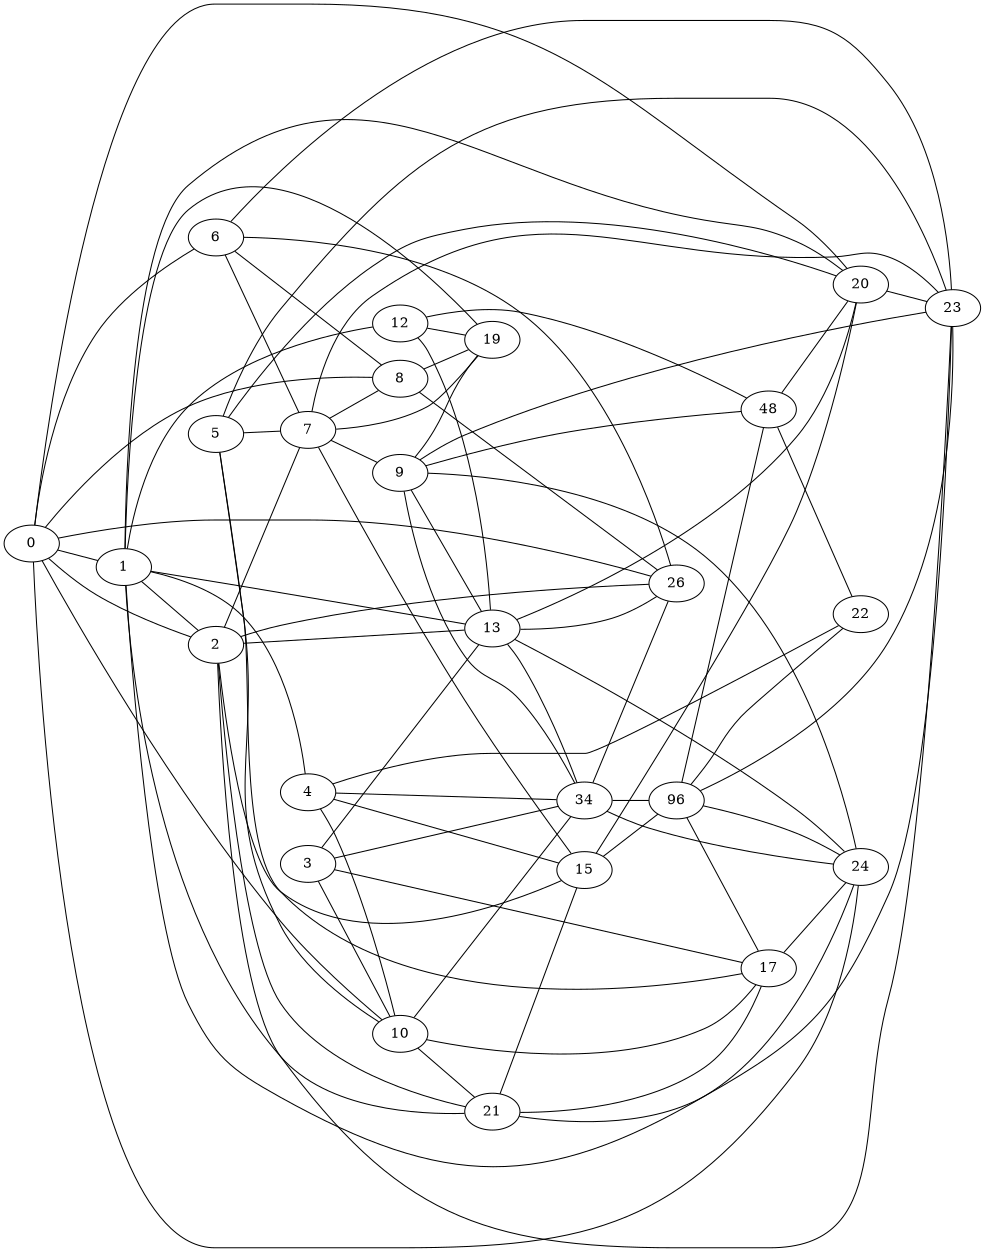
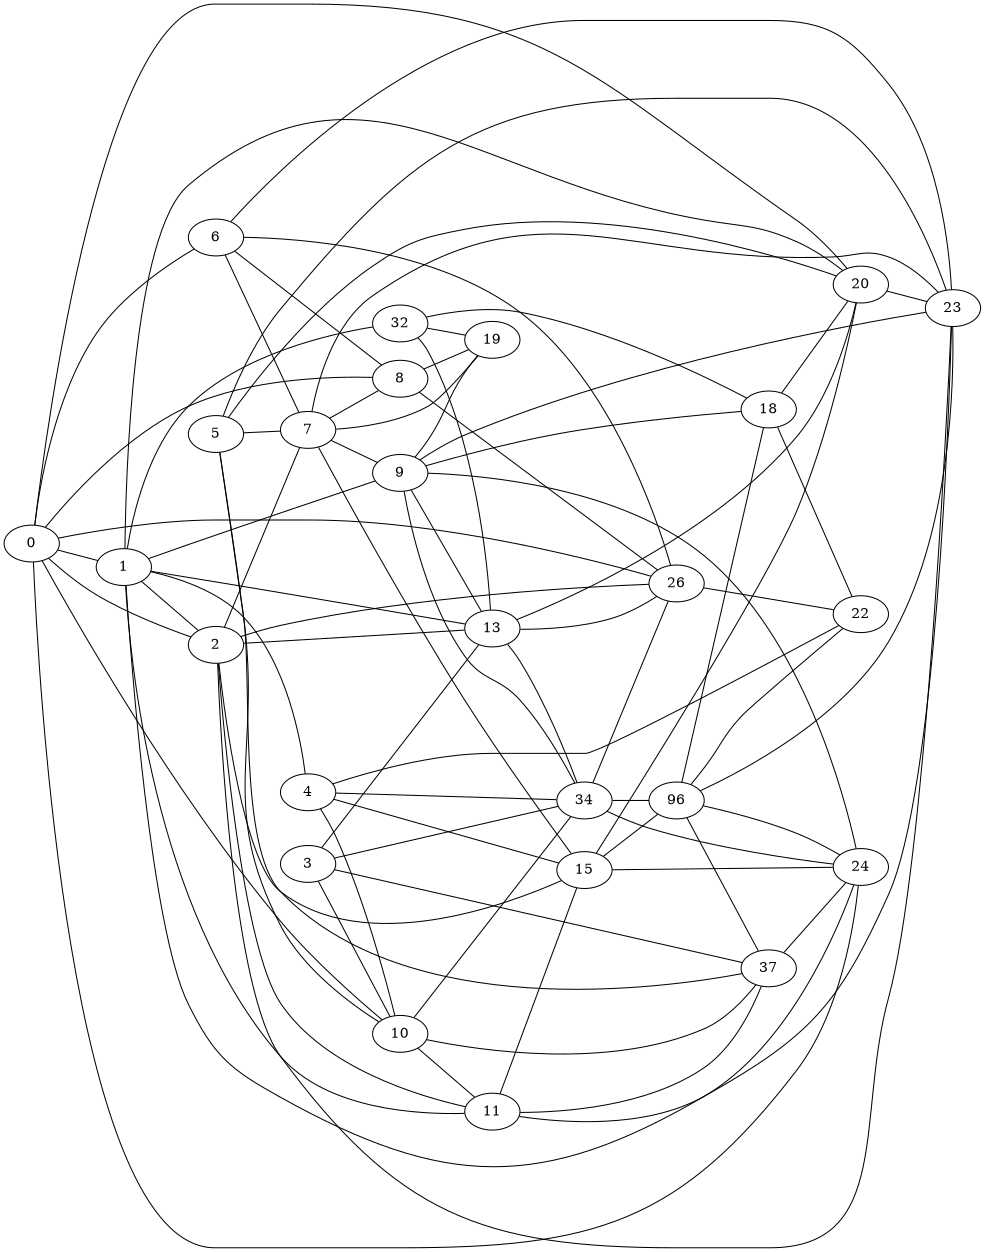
edge "19" -- "1": now "9" -- "1"
node "12": label "12" -> "32"
node "48": label "48" -> "18"
edge "26" -- "22": added
edge "13" -- "24": now "15" -- "24"
node "17": label "17" -> "37"
node "21": label "21" -> "11"
